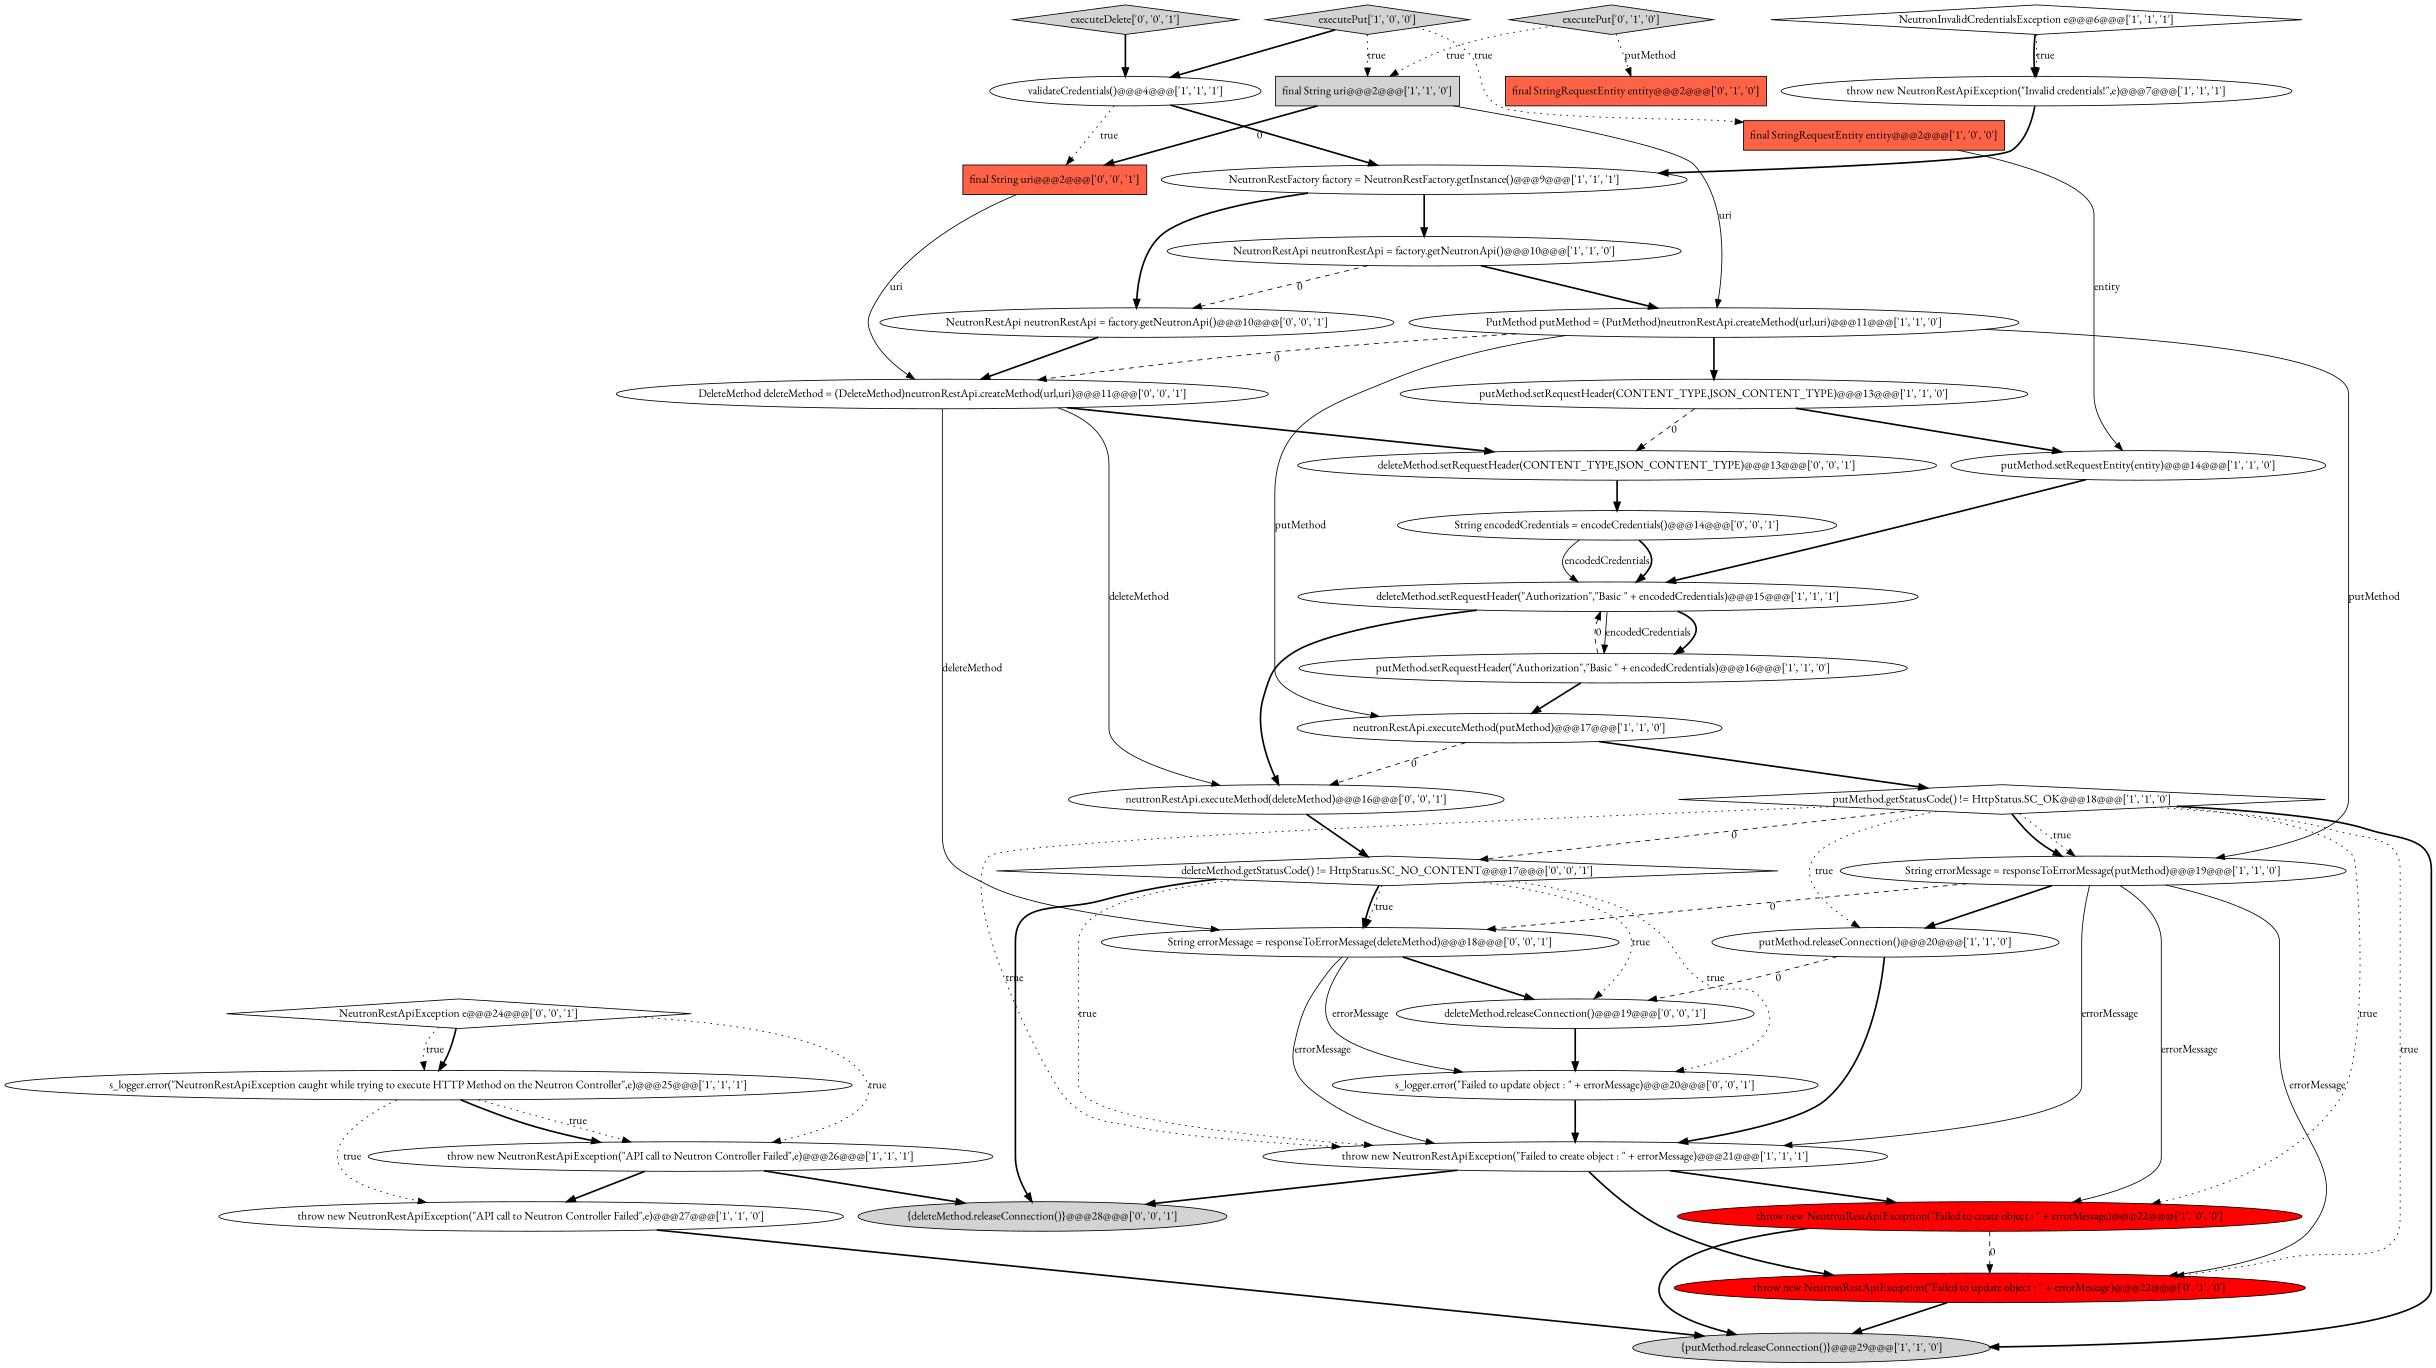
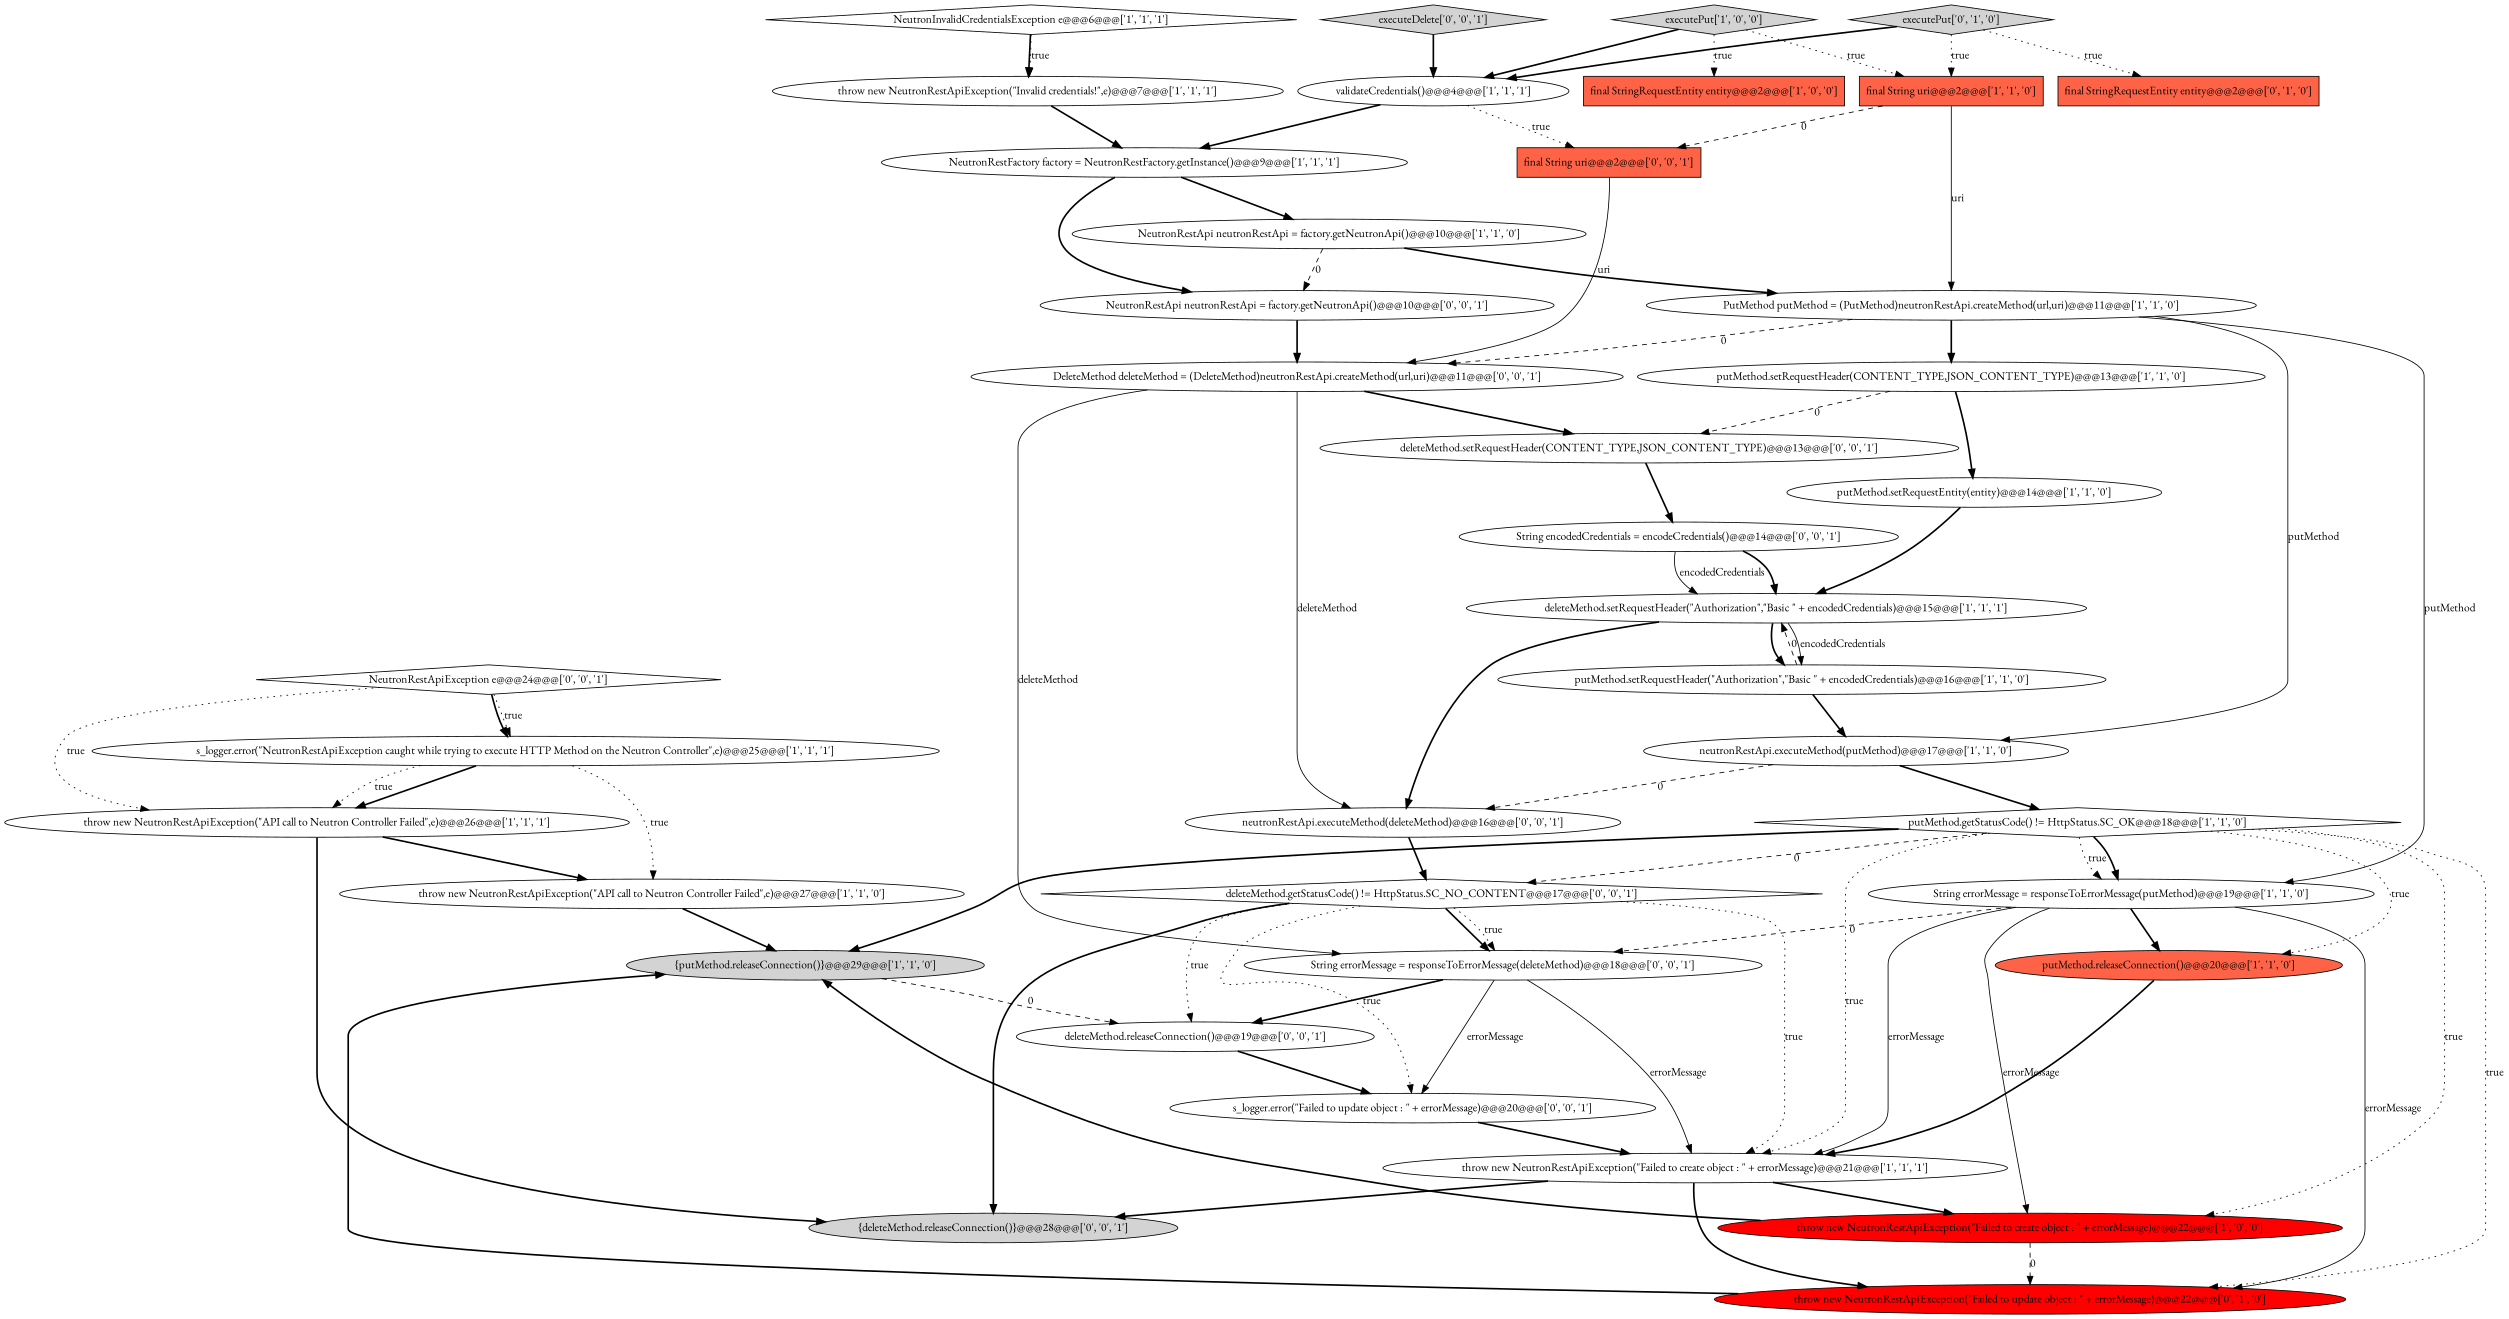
edge "executePut['0', '1', '0']" -> "validateCredentials()@@@4@@@['1', '1', '1']": added
edge "executePut['0', '1', '0']" -> "final StringRequestEntity entity@@@2@@@['0', '1', '0']": label "putMethod" -> "true"
node "final String uri@@@2@@@['1', '1', '0']": fillcolor lightgray -> tomato
edge "final String uri@@@2@@@['1', '1', '0']" -> "final String uri@@@2@@@['0', '0', '1']": style bold -> dashed
edge "final StringRequestEntity entity@@@2@@@['1', '0', '0']" -> "putMethod.setRequestEntity(entity)@@@14@@@['1', '1', '0']": removed, label "entity"
node "putMethod.releaseConnection()@@@20@@@['1', '1', '0']": fillcolor white -> tomato
edge "putMethod.releaseConnection()@@@20@@@['1', '1', '0']" -> "deleteMethod.releaseConnection()@@@19@@@['0', '0', '1']": now "{putMethod.releaseConnection()}@@@29@@@['1', '1', '0']" -> "deleteMethod.releaseConnection()@@@19@@@['0', '0', '1']"
